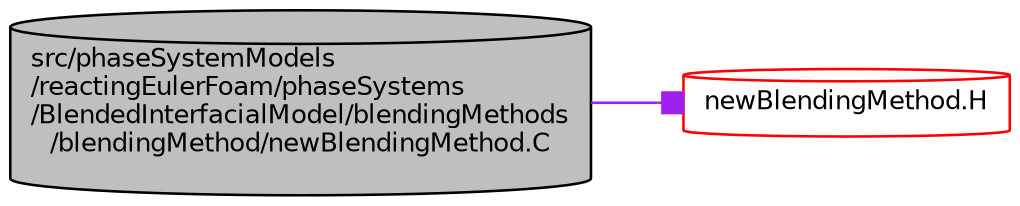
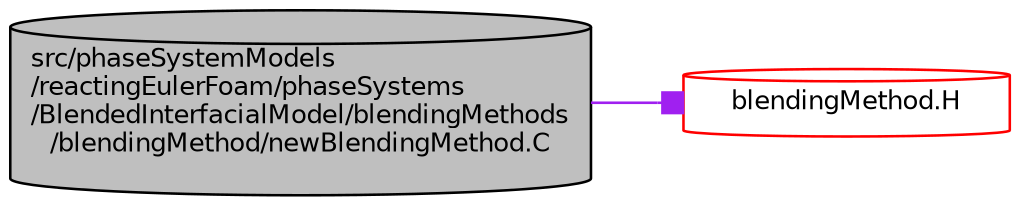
node "newBlendingMethod.H": label "newBlendingMethod.H" -> "blendingMethod.H"
